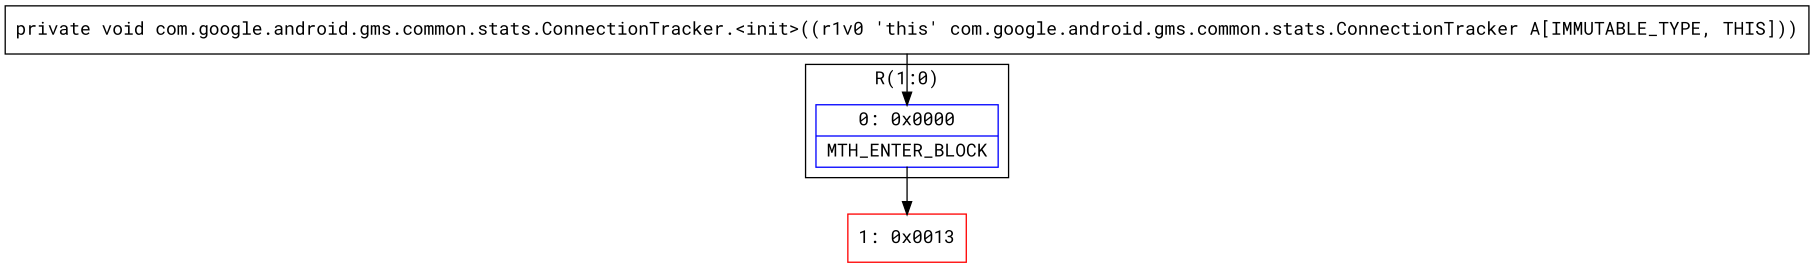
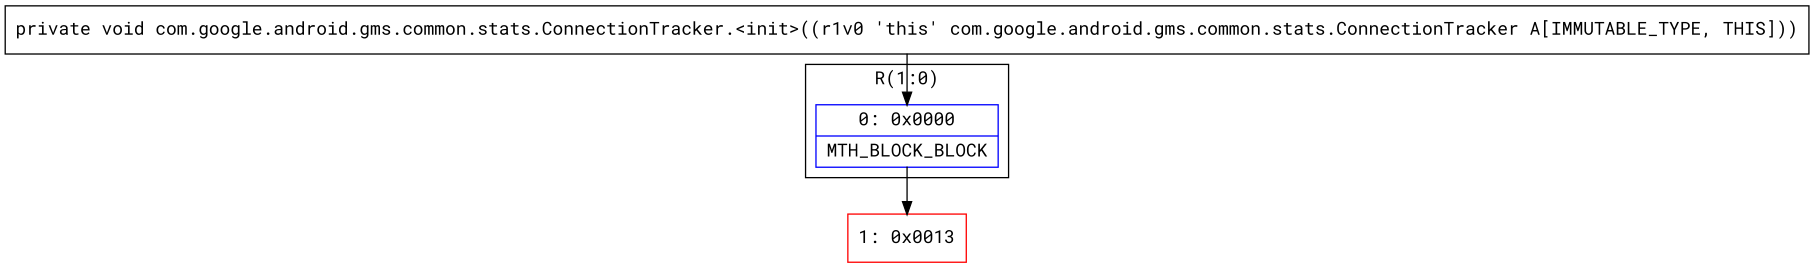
node "0: 0x0000": text "MTH_ENTER_BLOCK" -> "MTH_BLOCK_BLOCK"
